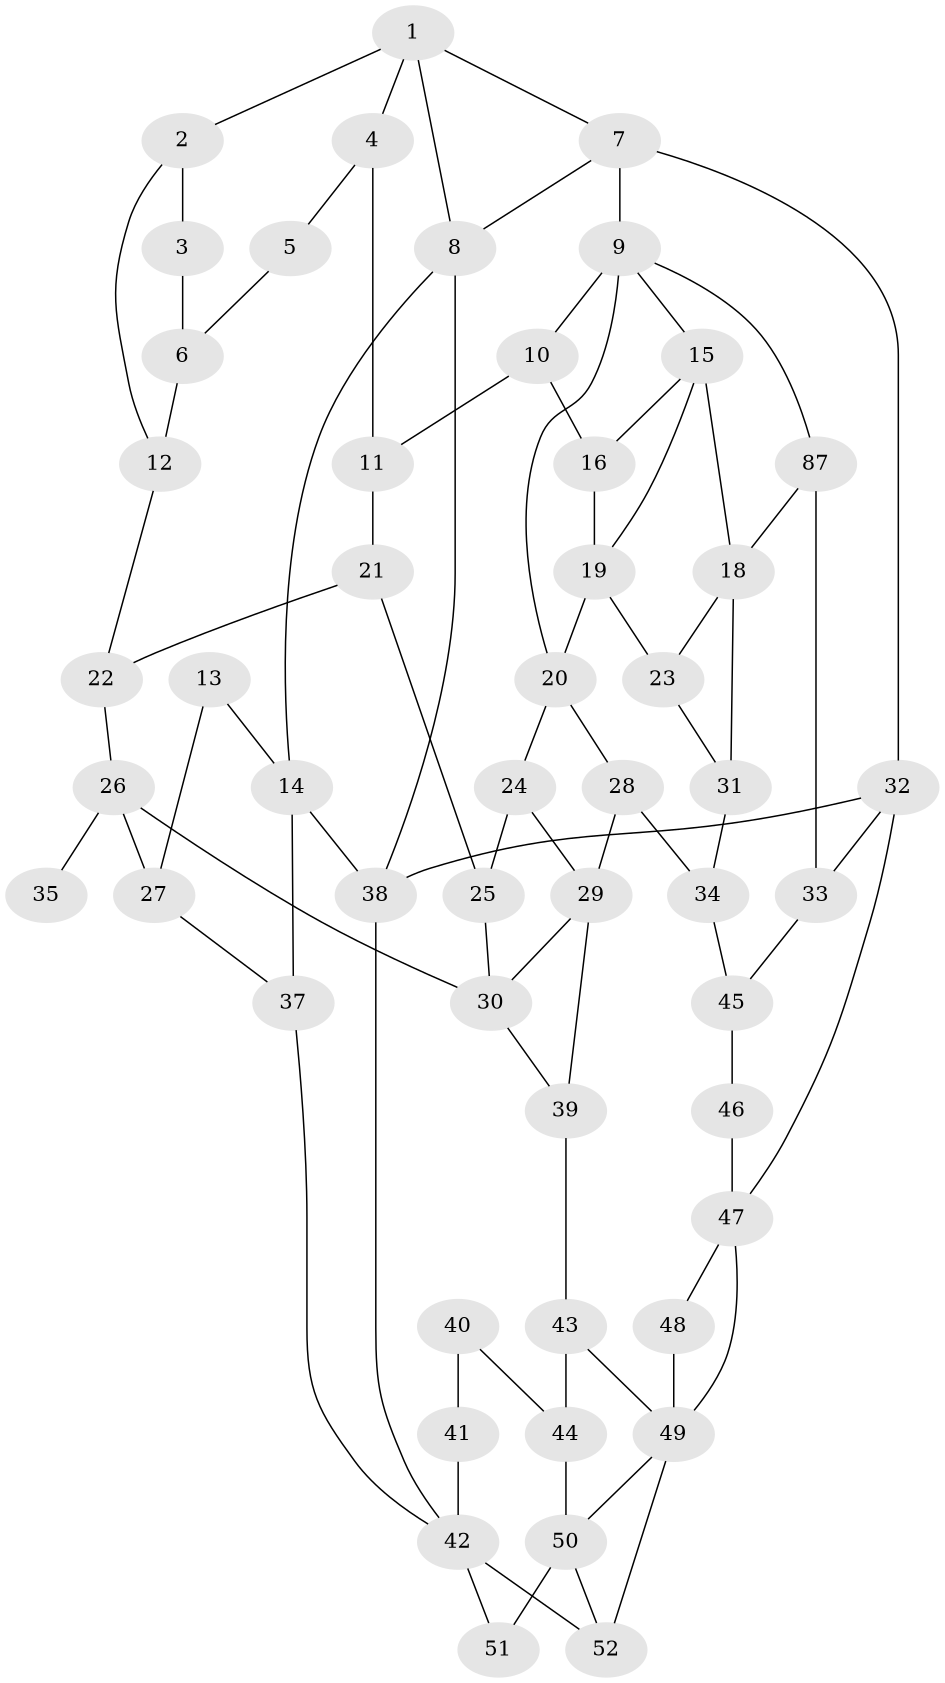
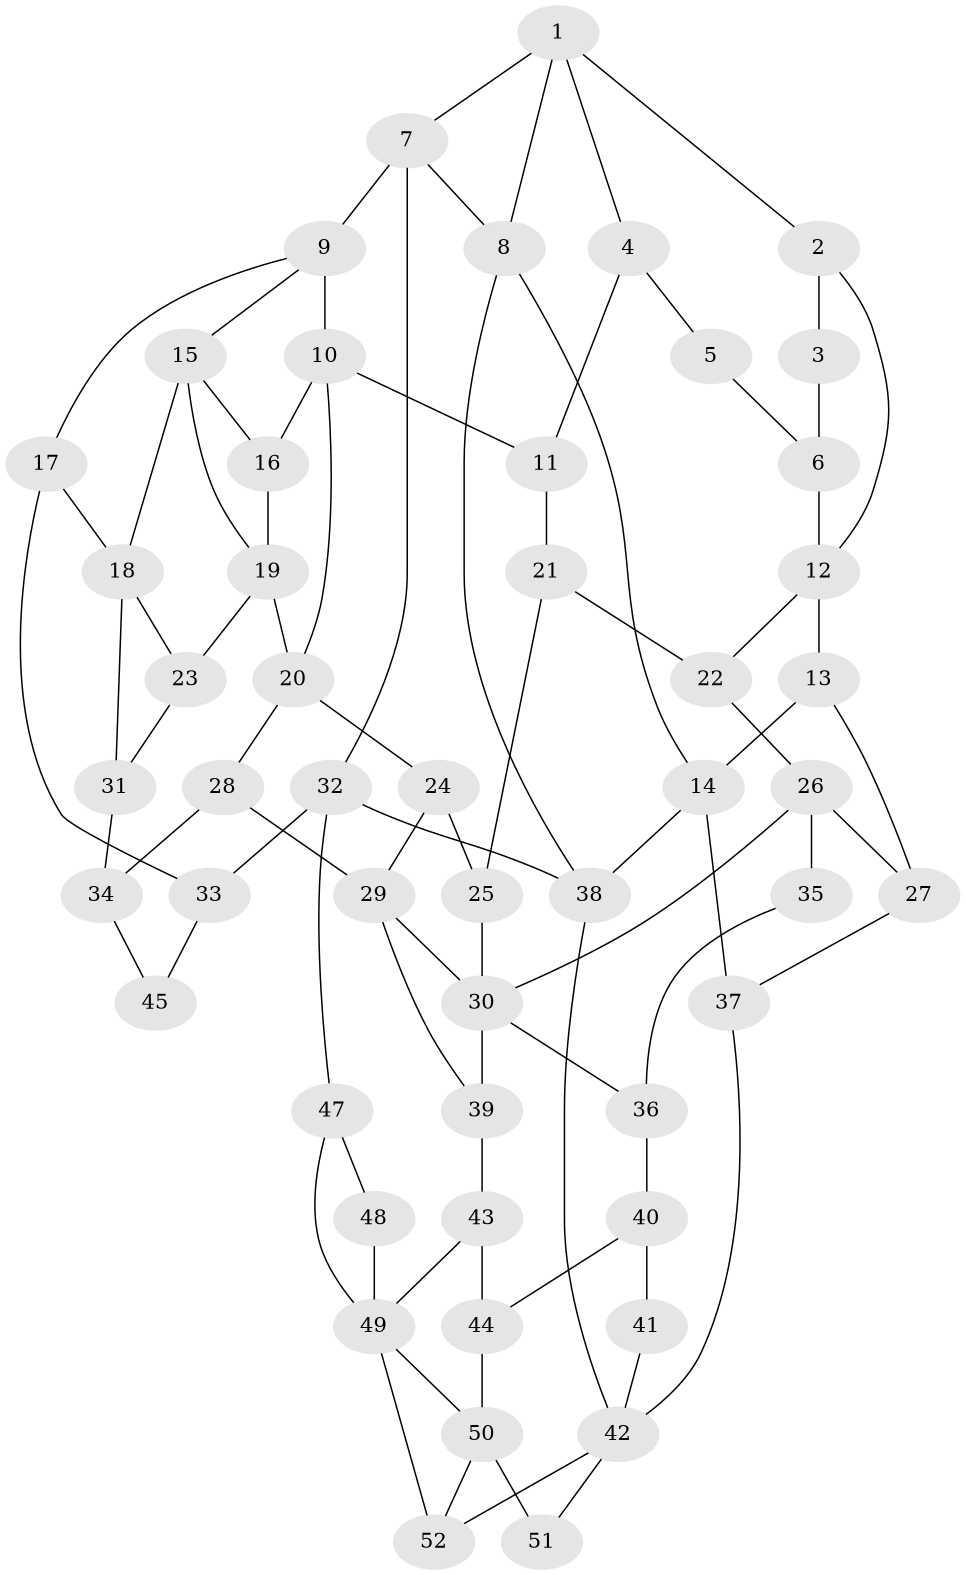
edge "9" -- "20": now "10" -- "20"
node "87": label "87" -> "17"
edge "12" -- "13": added
node "36": added
node "46": removed
